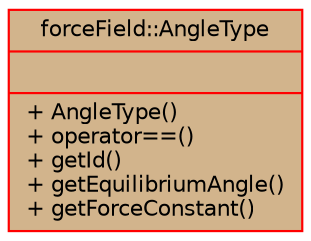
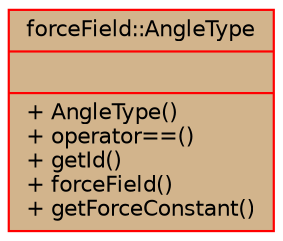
node "forceField::AngleType": text "+ getEquilibriumAngle()" -> "+ forceField()"
